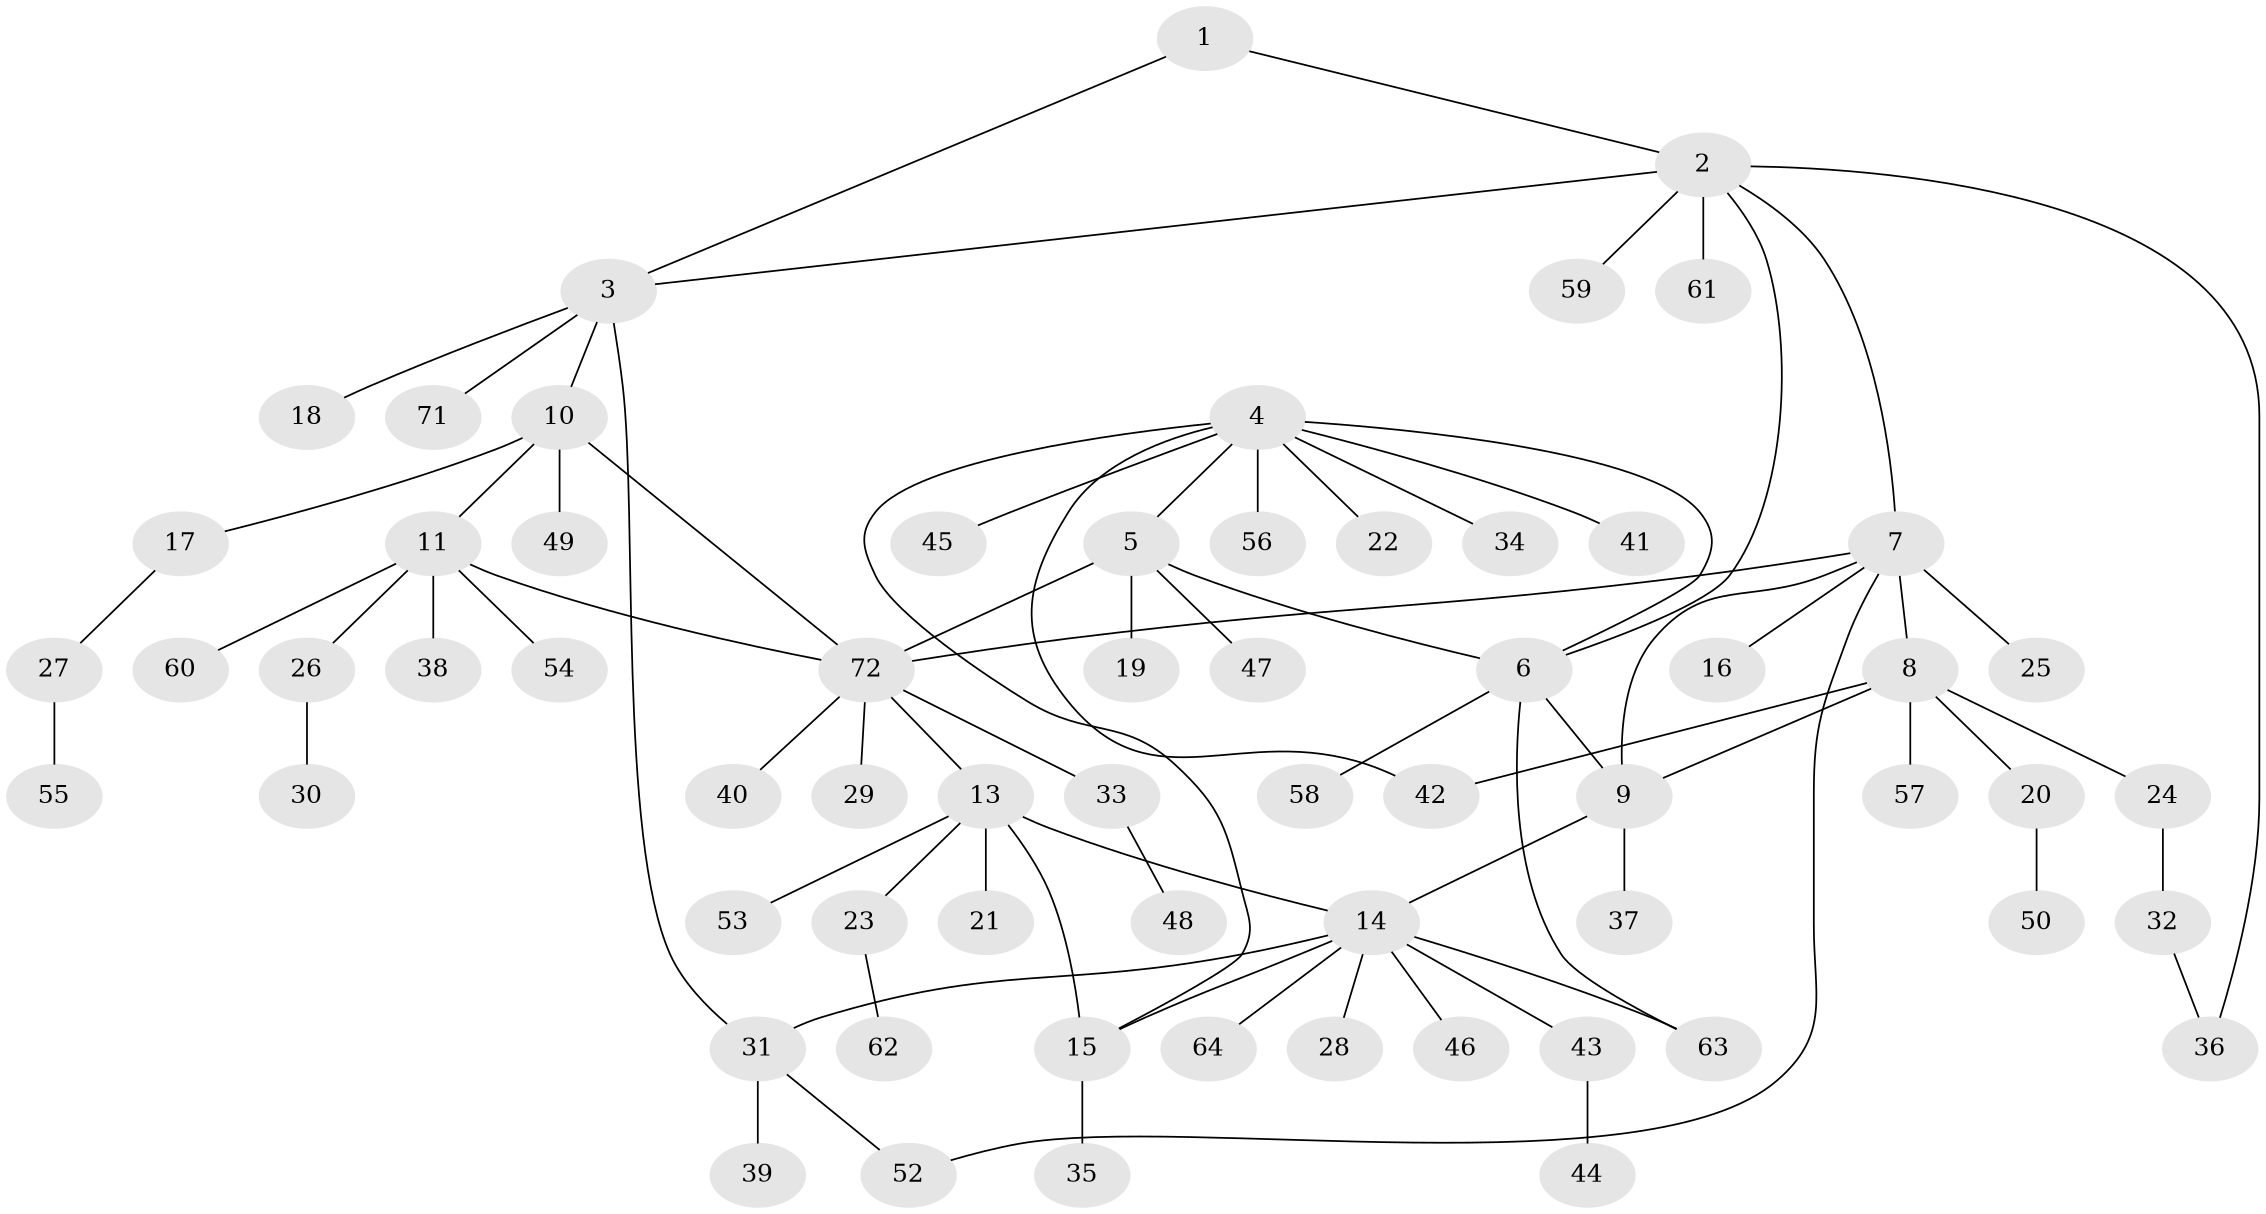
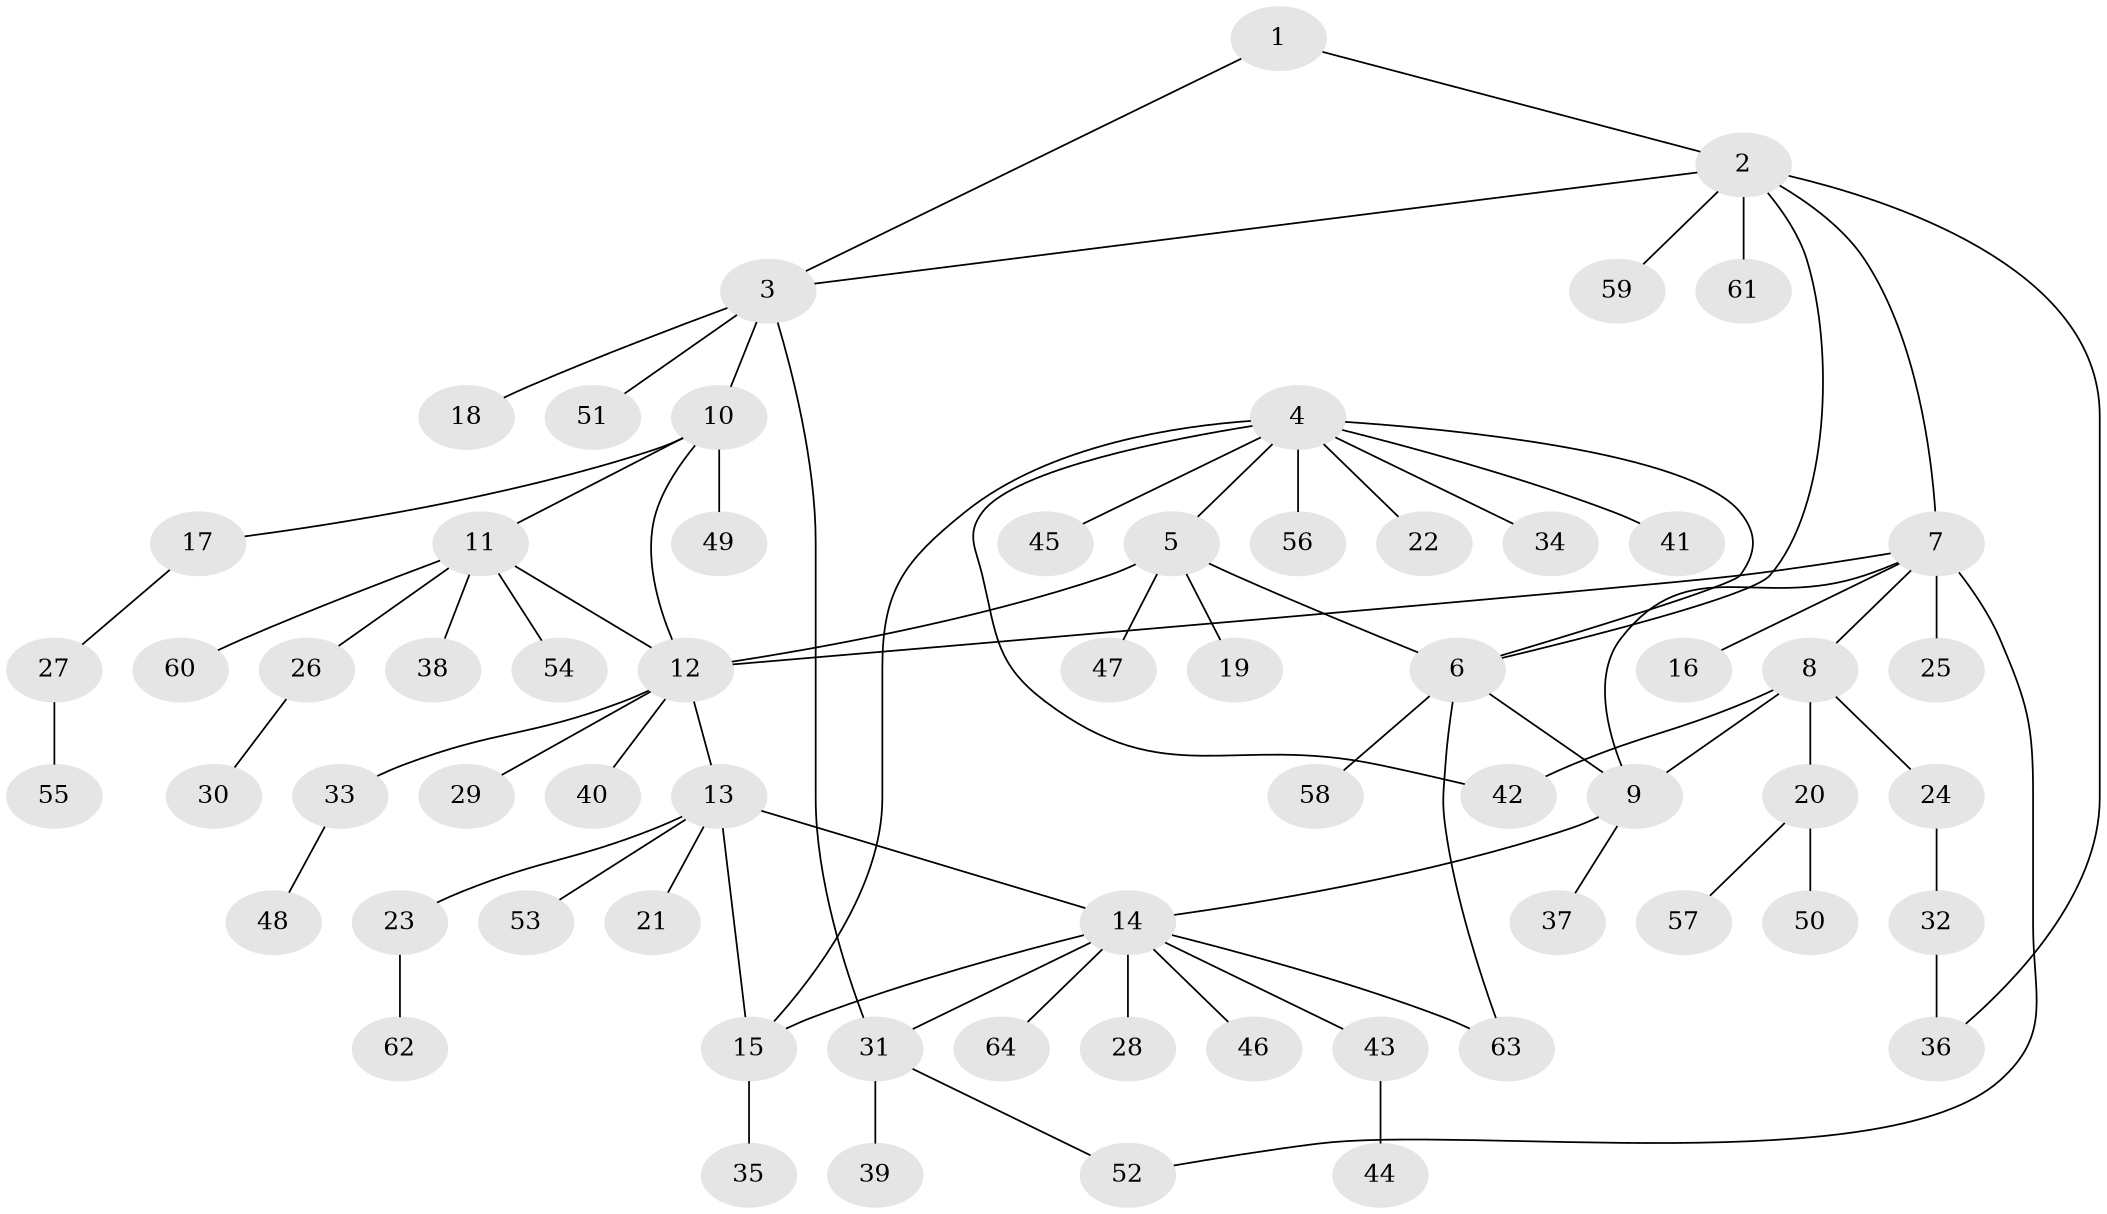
node "71": label "71" -> "51"
node "72": label "72" -> "12"
edge "8" -- "57": now "20" -- "57"
